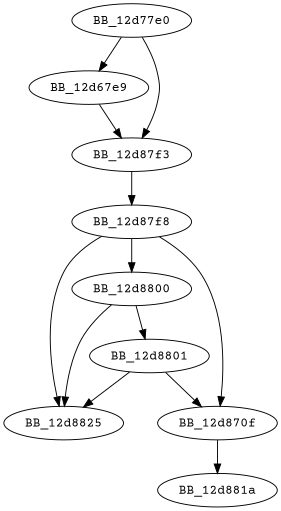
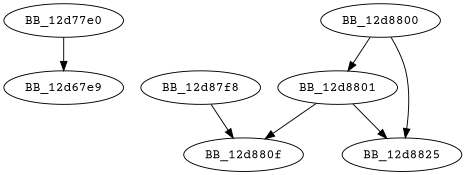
node "BB_12d87f3": removed
edge "BB_12d87f8" -> "BB_12d8800": removed
edge "BB_12d87f8" -> "BB_12d8825": removed
node "BB_12d870f": label "BB_12d870f" -> "BB_12d880f"
node "BB_12d881a": removed
